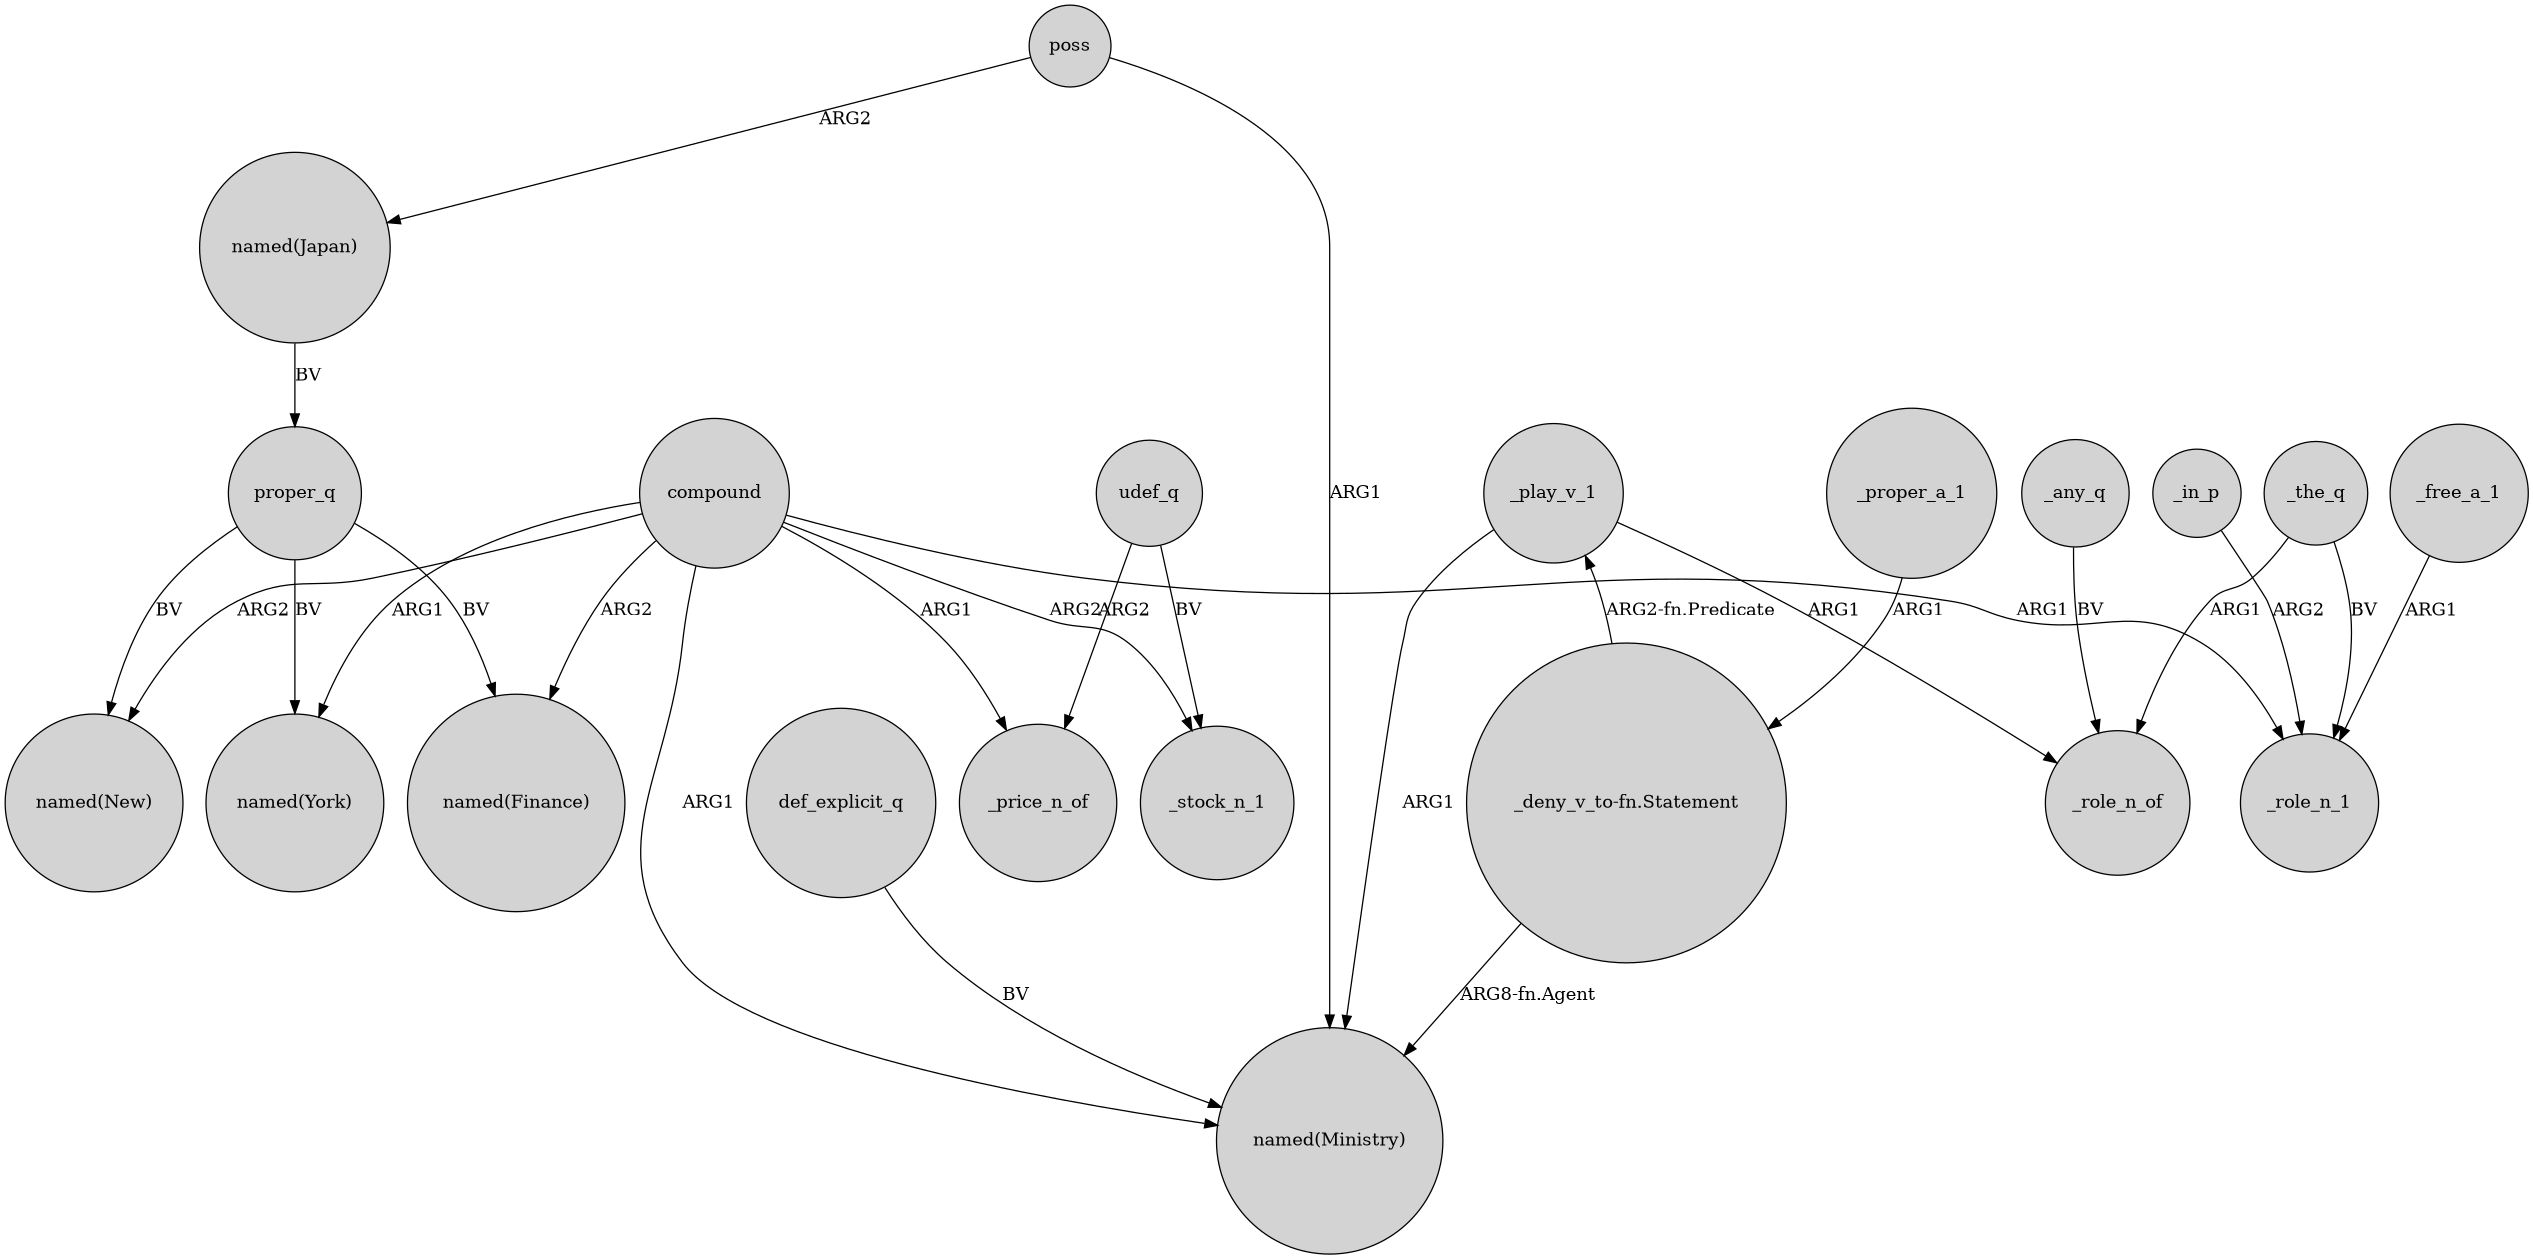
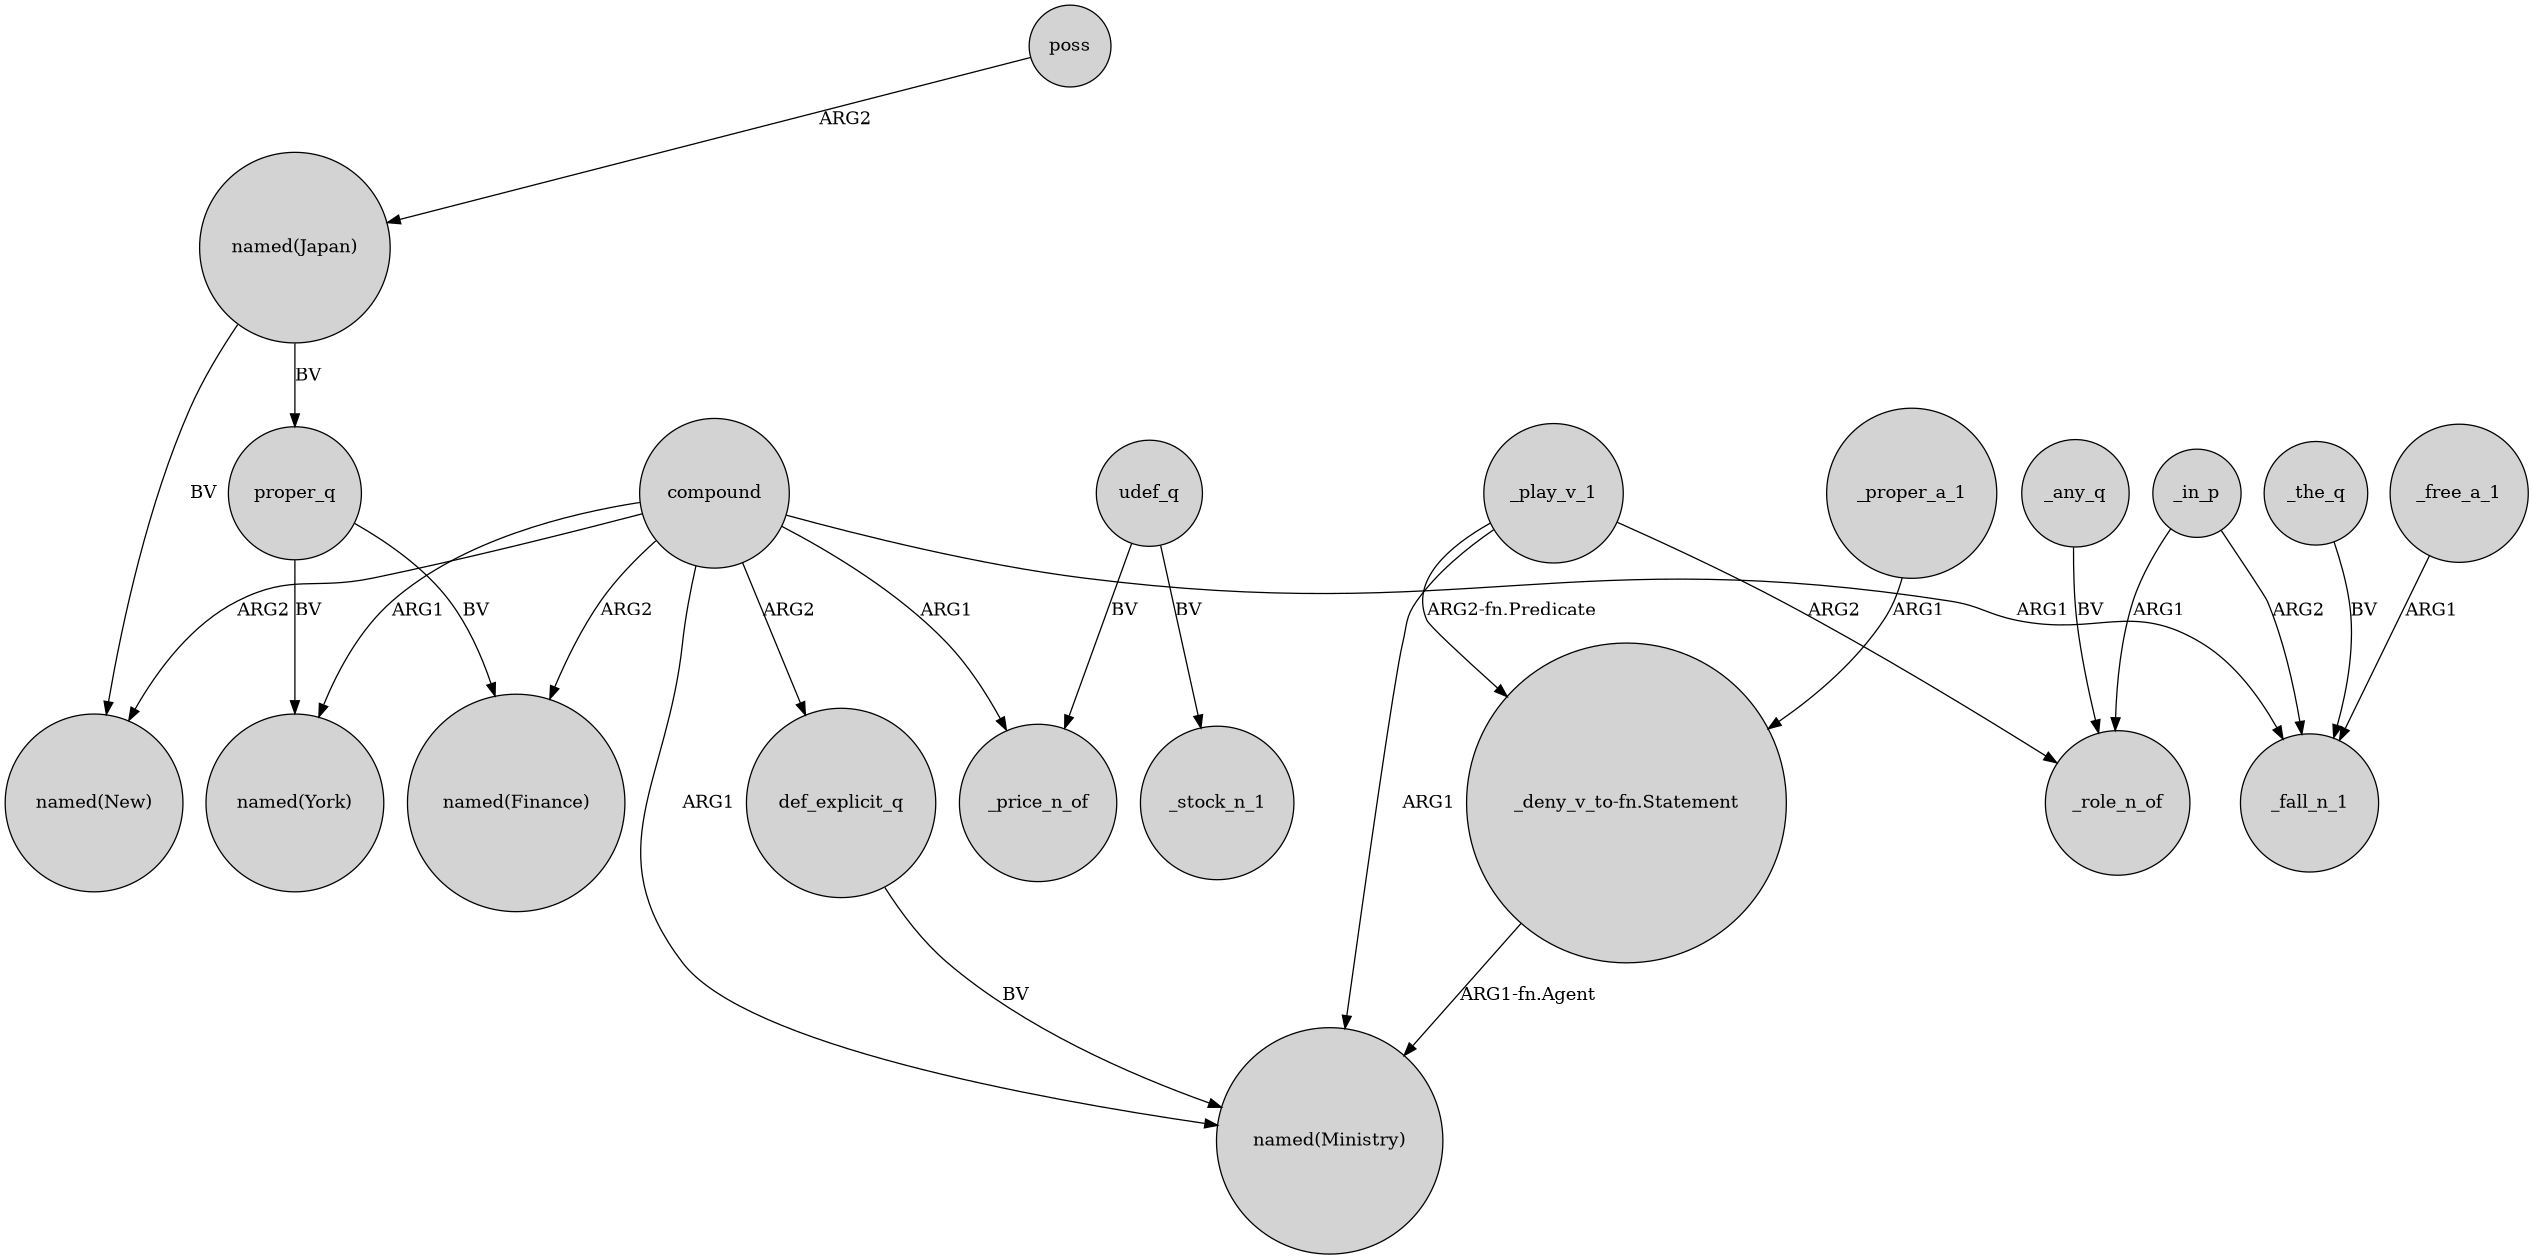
edge "poss" -> "named(Ministry)": removed, label "ARG1"
edge "proper_q" -> "named(New)": now "named(Japan)" -> "named(New)"
edge "compound" -> "_stock_n_1": now "compound" -> "def_explicit_q"
edge "_deny_v_to-fn.Statement" -> "_play_v_1": reversed
edge "udef_q" -> "_price_n_of": label "ARG2" -> "BV"
edge "_play_v_1" -> "_role_n_of": label "ARG1" -> "ARG2"
edge "_the_q" -> "_role_n_of": now "_in_p" -> "_role_n_of"
node "_role_n_1": label "_role_n_1" -> "_fall_n_1"
edge "_deny_v_to-fn.Statement" -> "named(Ministry)": label "ARG8-fn.Agent" -> "ARG1-fn.Agent"
